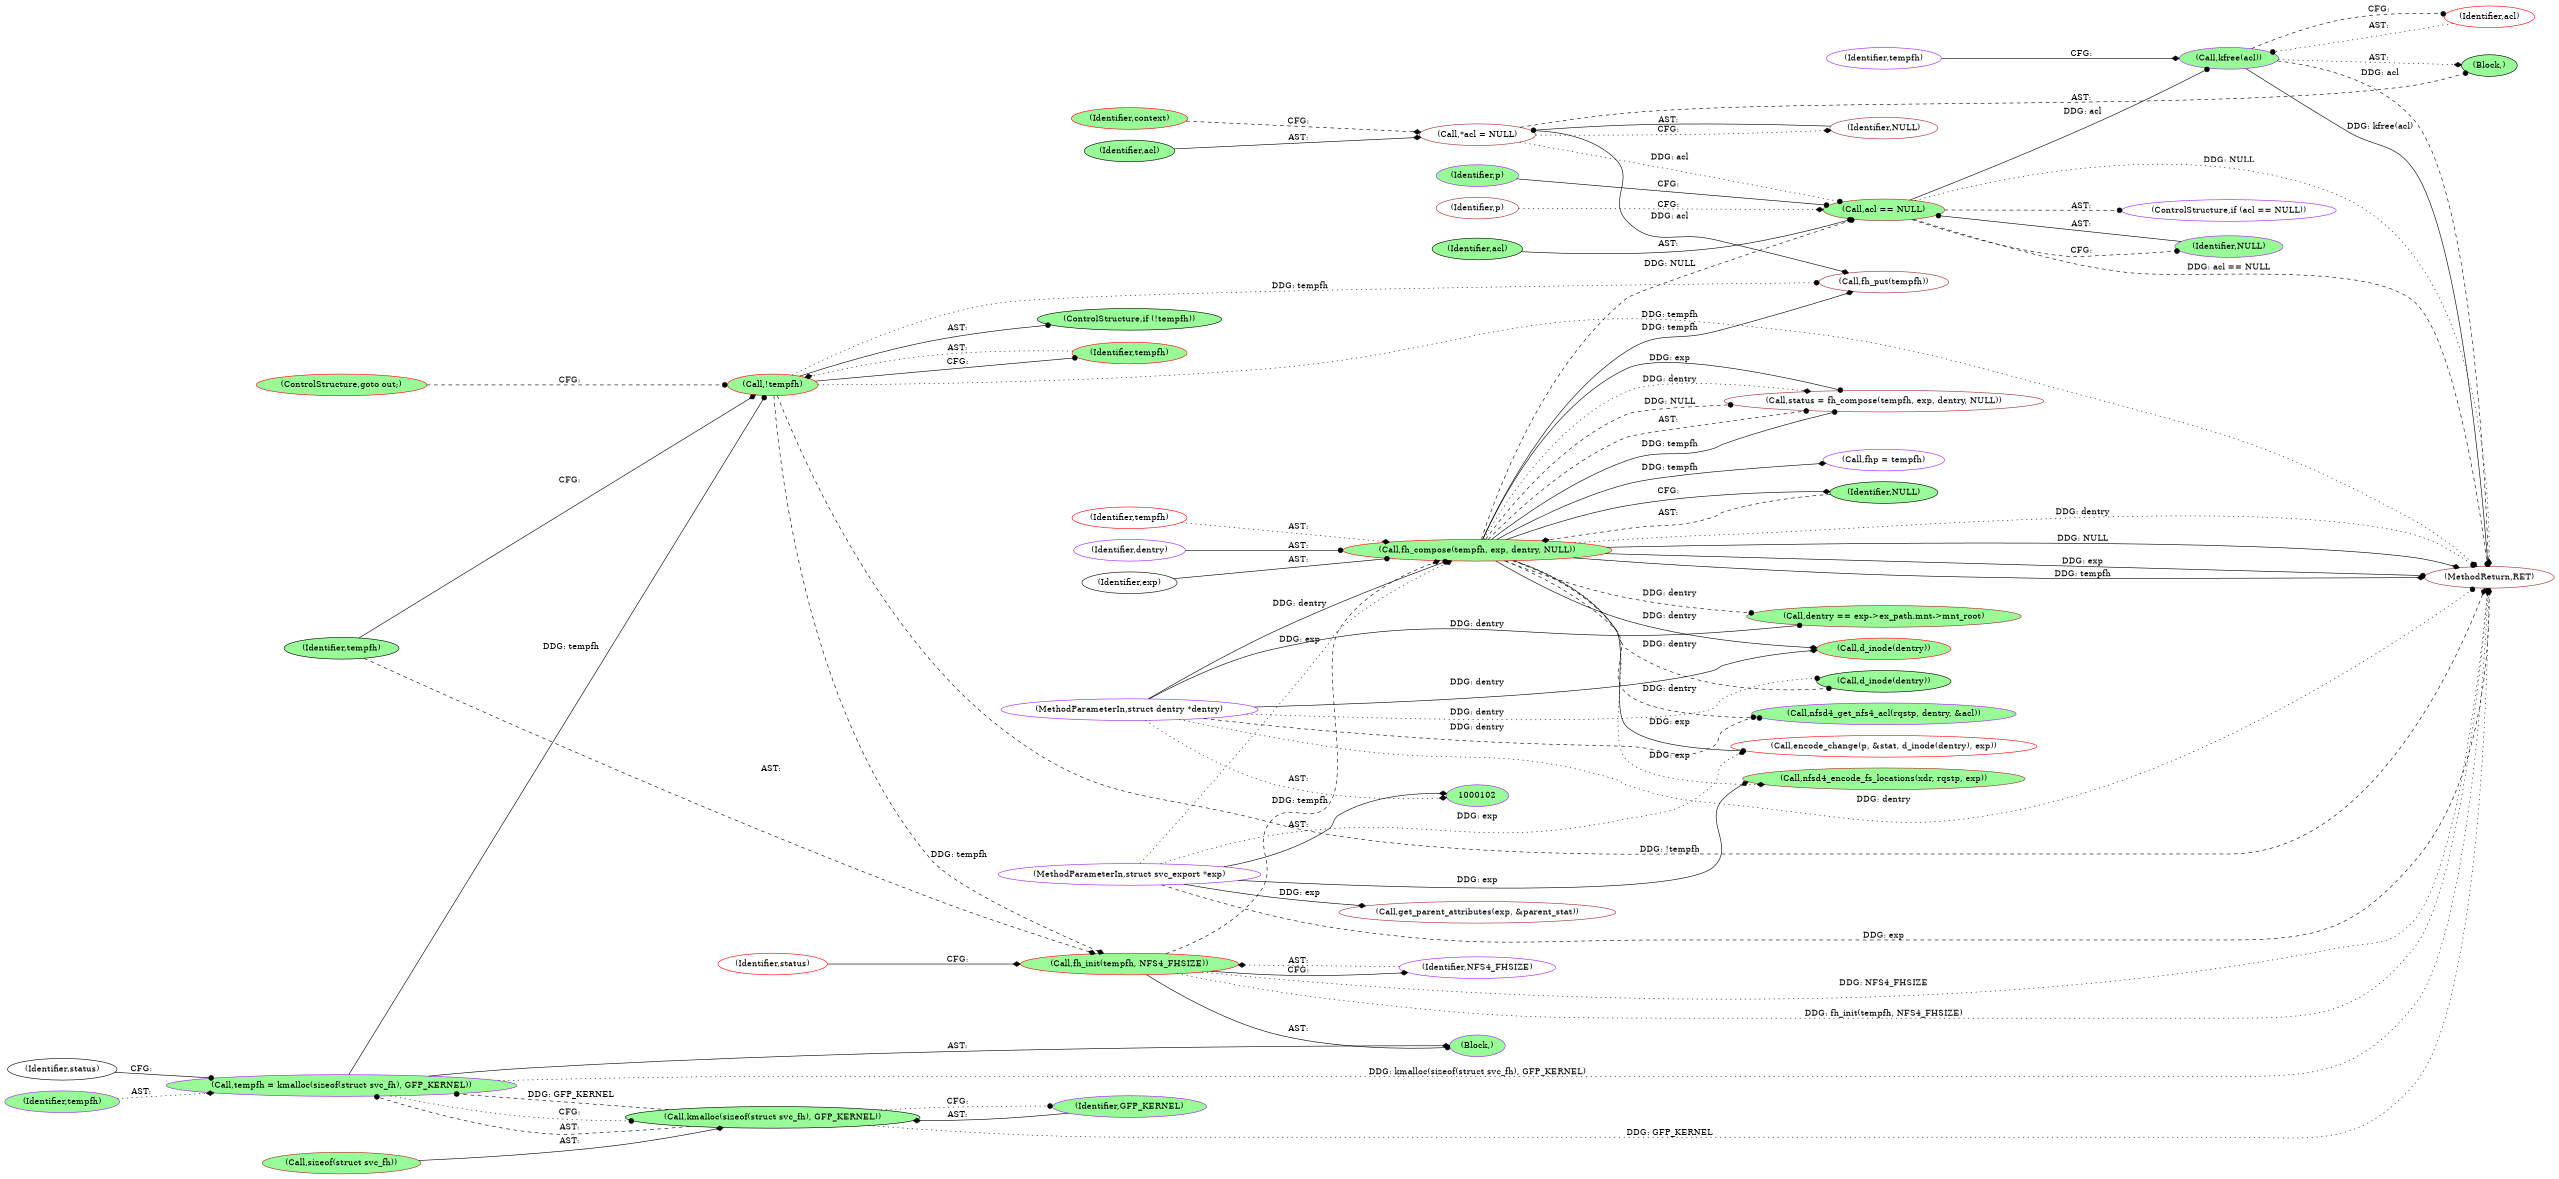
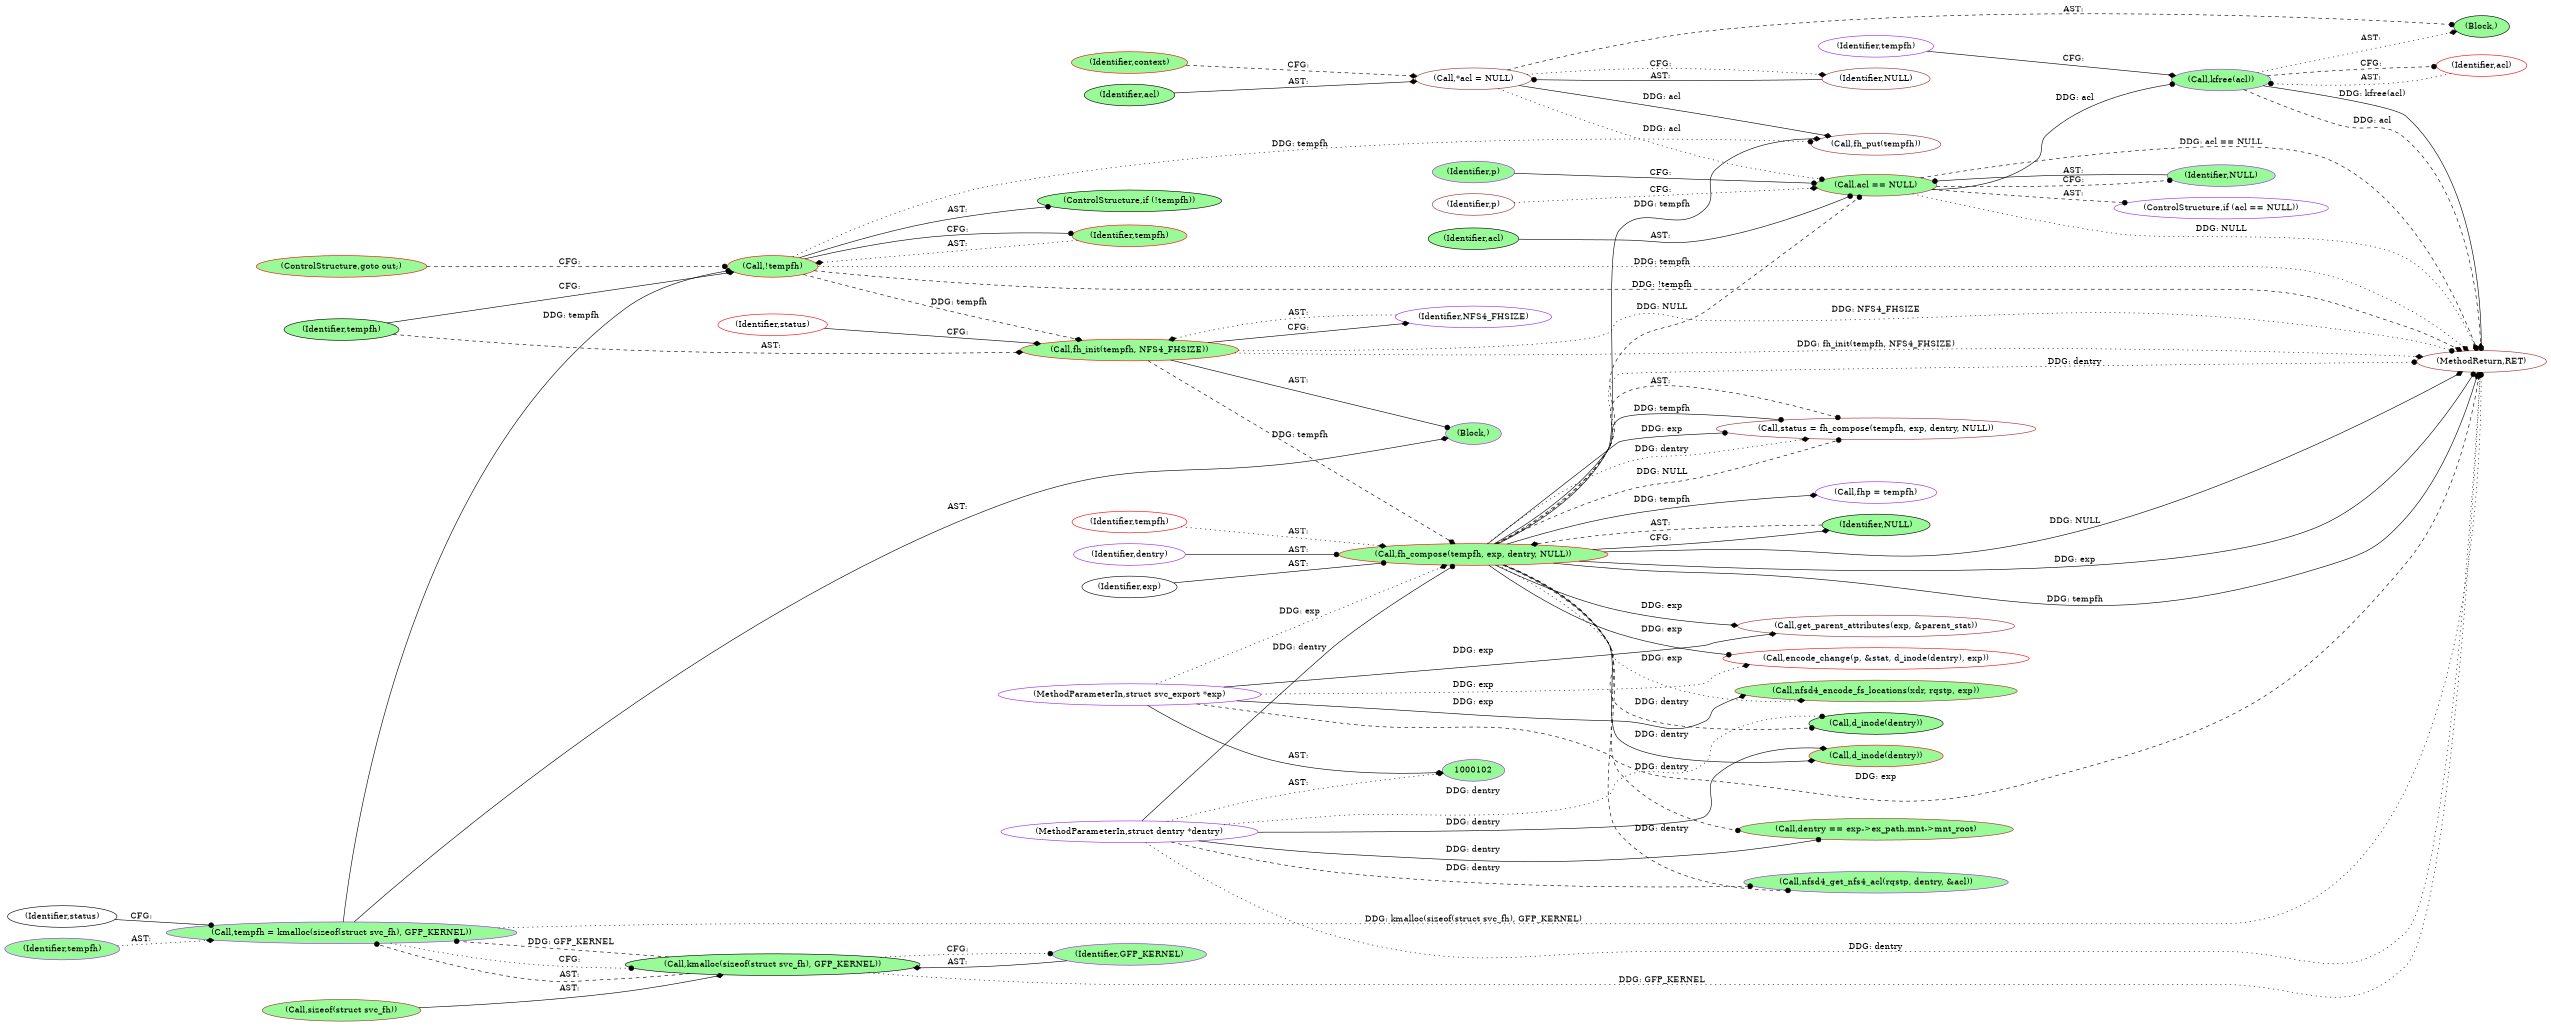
edge "(Call,fh_compose(tempfh, exp, dentry, NULL))" -> "(Call,get_parent_attributes(exp, &parent_stat))": added, label "DDG: exp"
